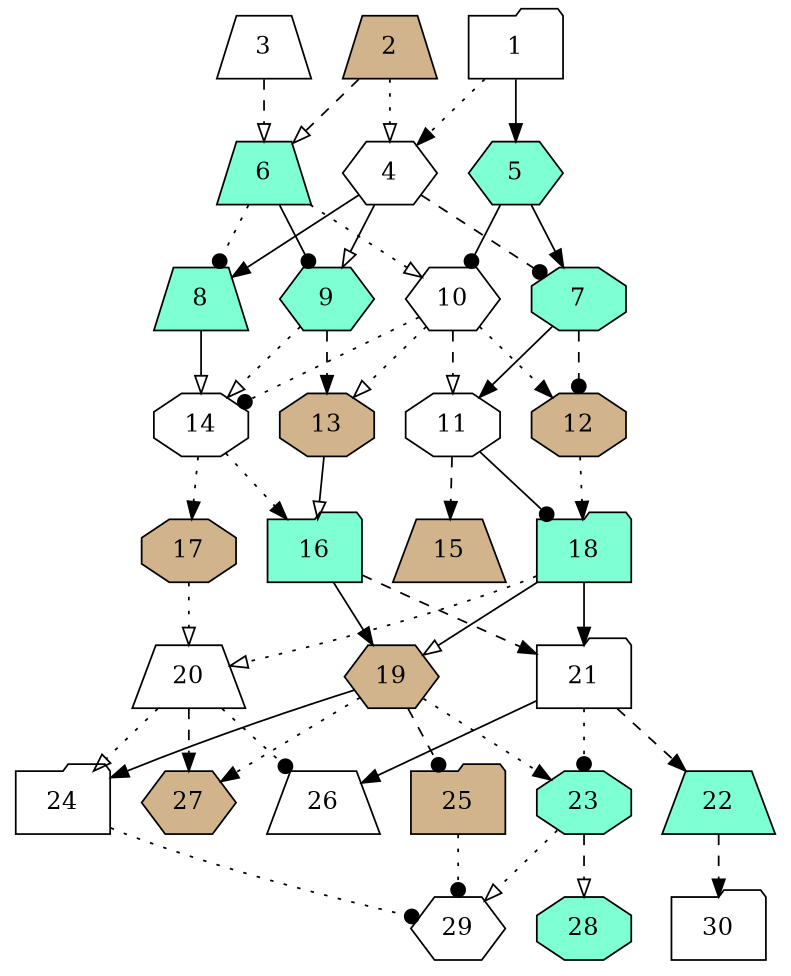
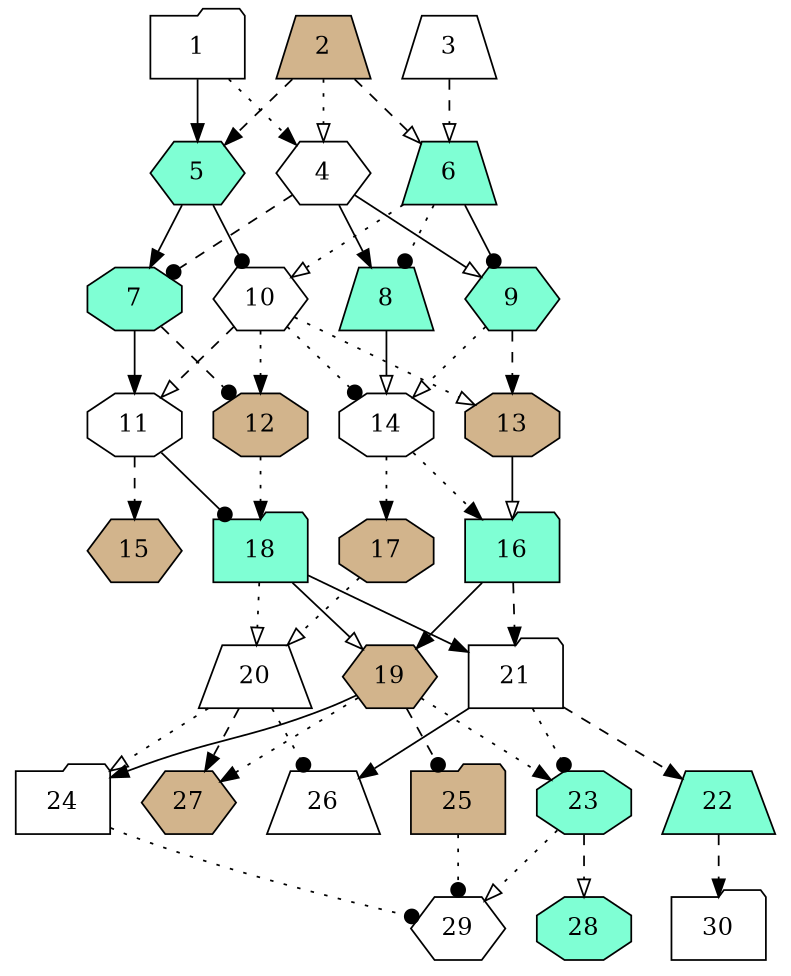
edge "2" -> "5": added
node "15": shape trapezium -> hexagon
